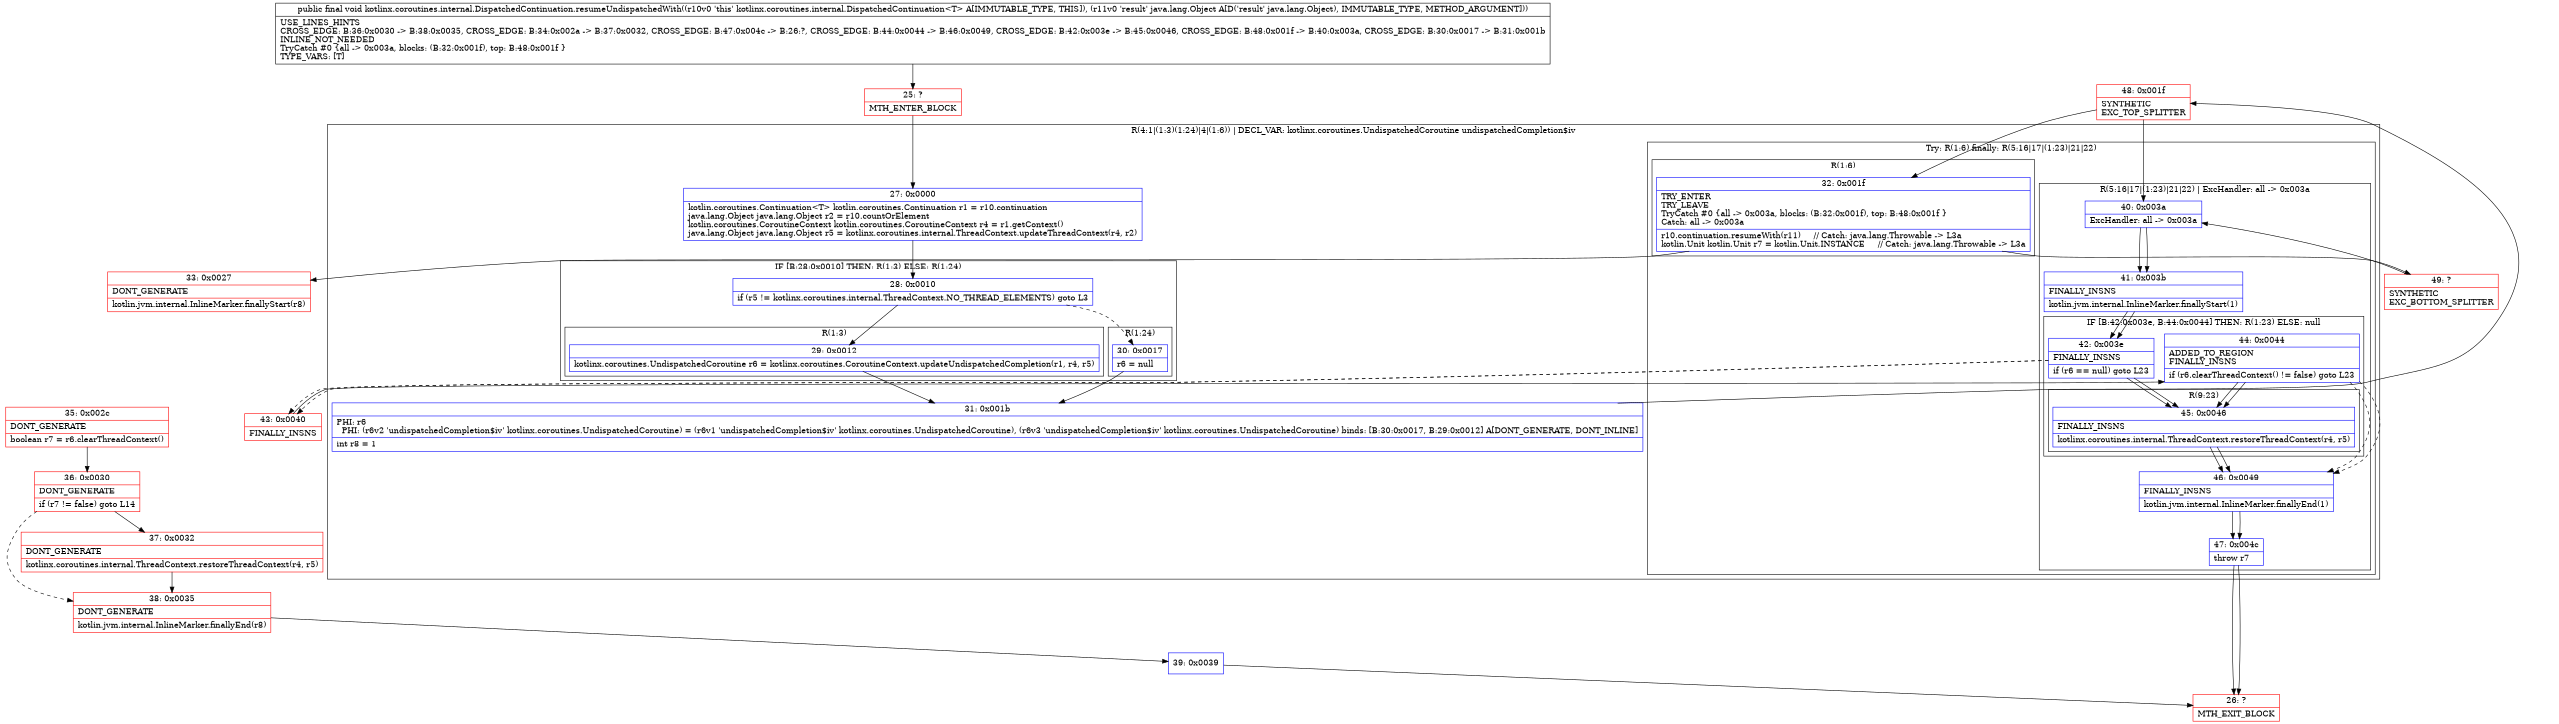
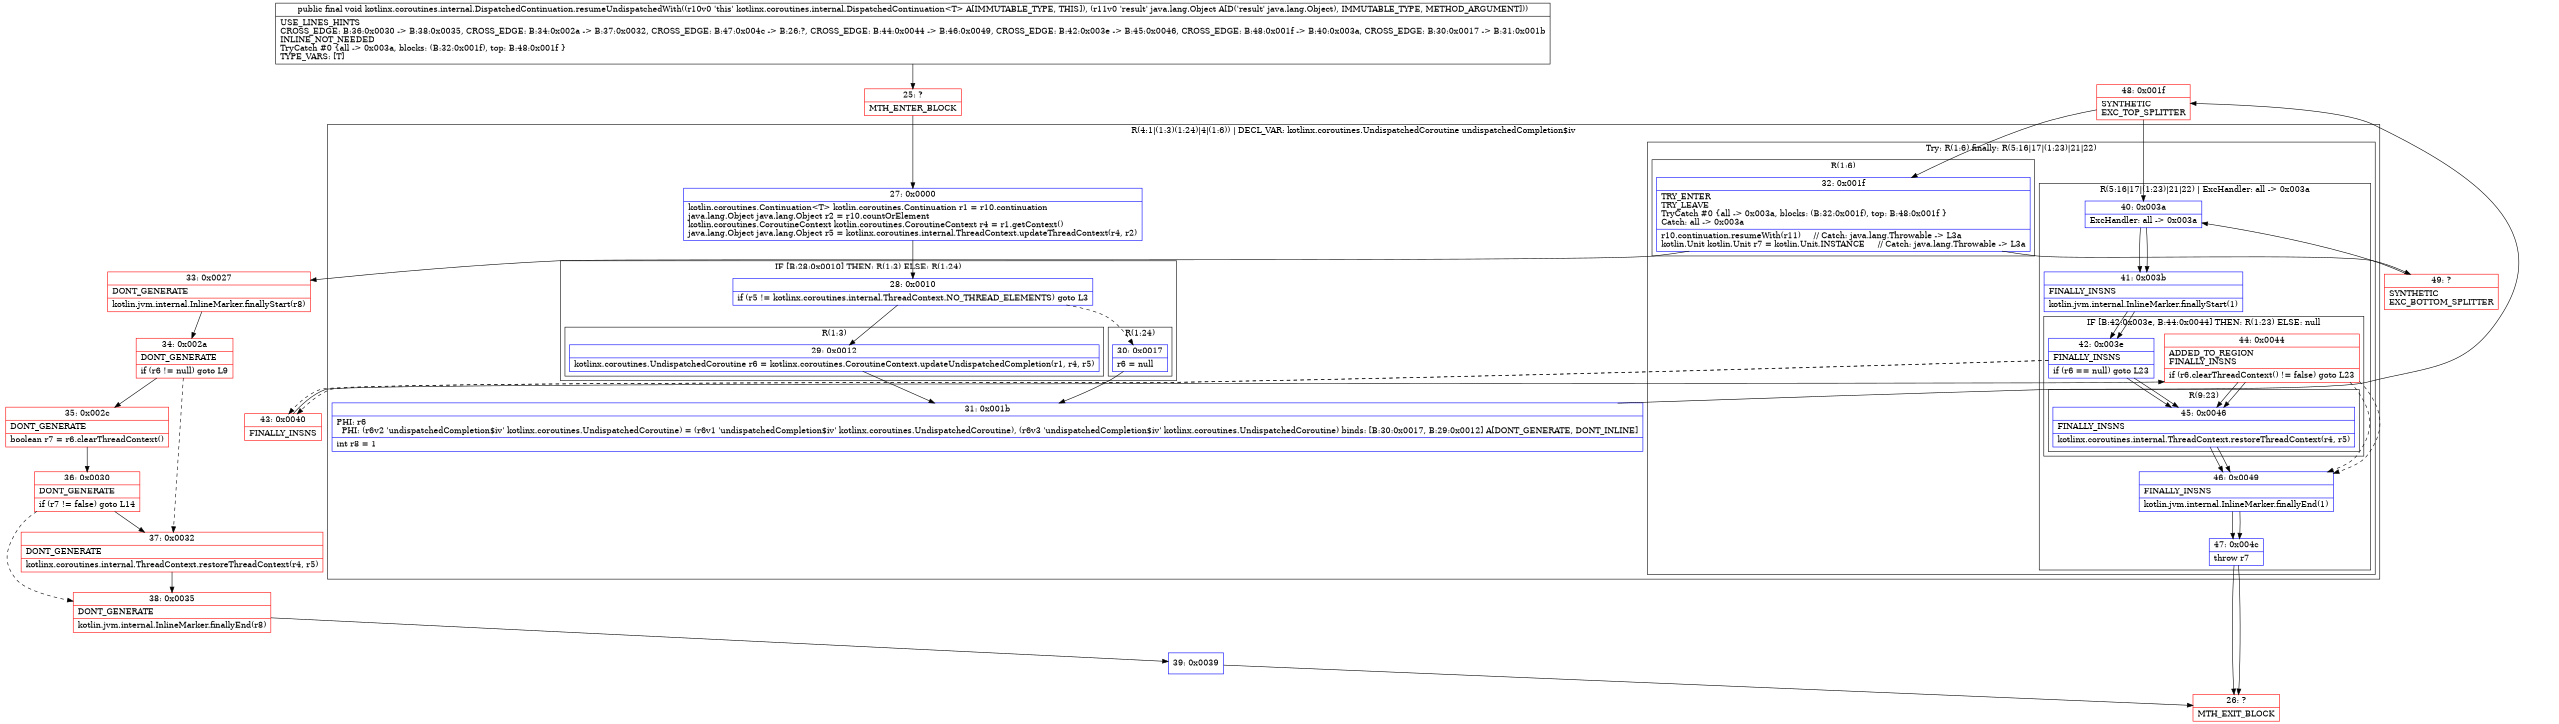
node "34: 0x002a": added
node "44: 0x0044": color blue -> red
